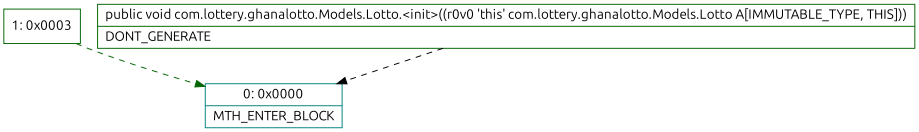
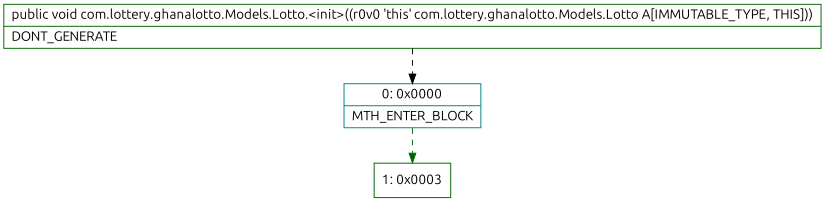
edge "1: 0x0003" -> "0: 0x0000": reversed
